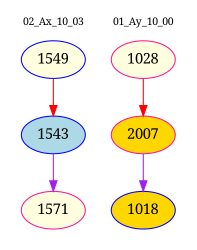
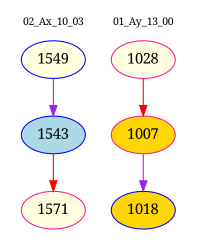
cluster "01_Ay_10_00": label "01_Ay_10_00" -> "01_Ay_13_00"
edge "1549" -> "1543": color red -> purple
node "2007": label "2007" -> "1007"
edge "1543" -> "1571": color purple -> red
